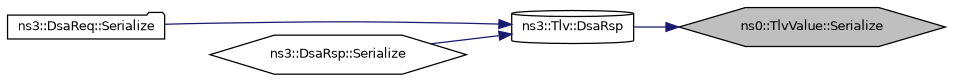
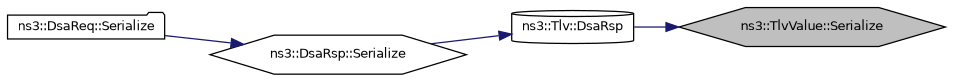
edge "ns3::DsaReq::Serialize" -> "ns3::Tlv::DsaRsp": now "ns3::DsaReq::Serialize" -> "ns3::DsaRsp::Serialize"
node "ns0::TlvValue::Serialize": label "ns0::TlvValue::Serialize" -> "ns3::TlvValue::Serialize"
